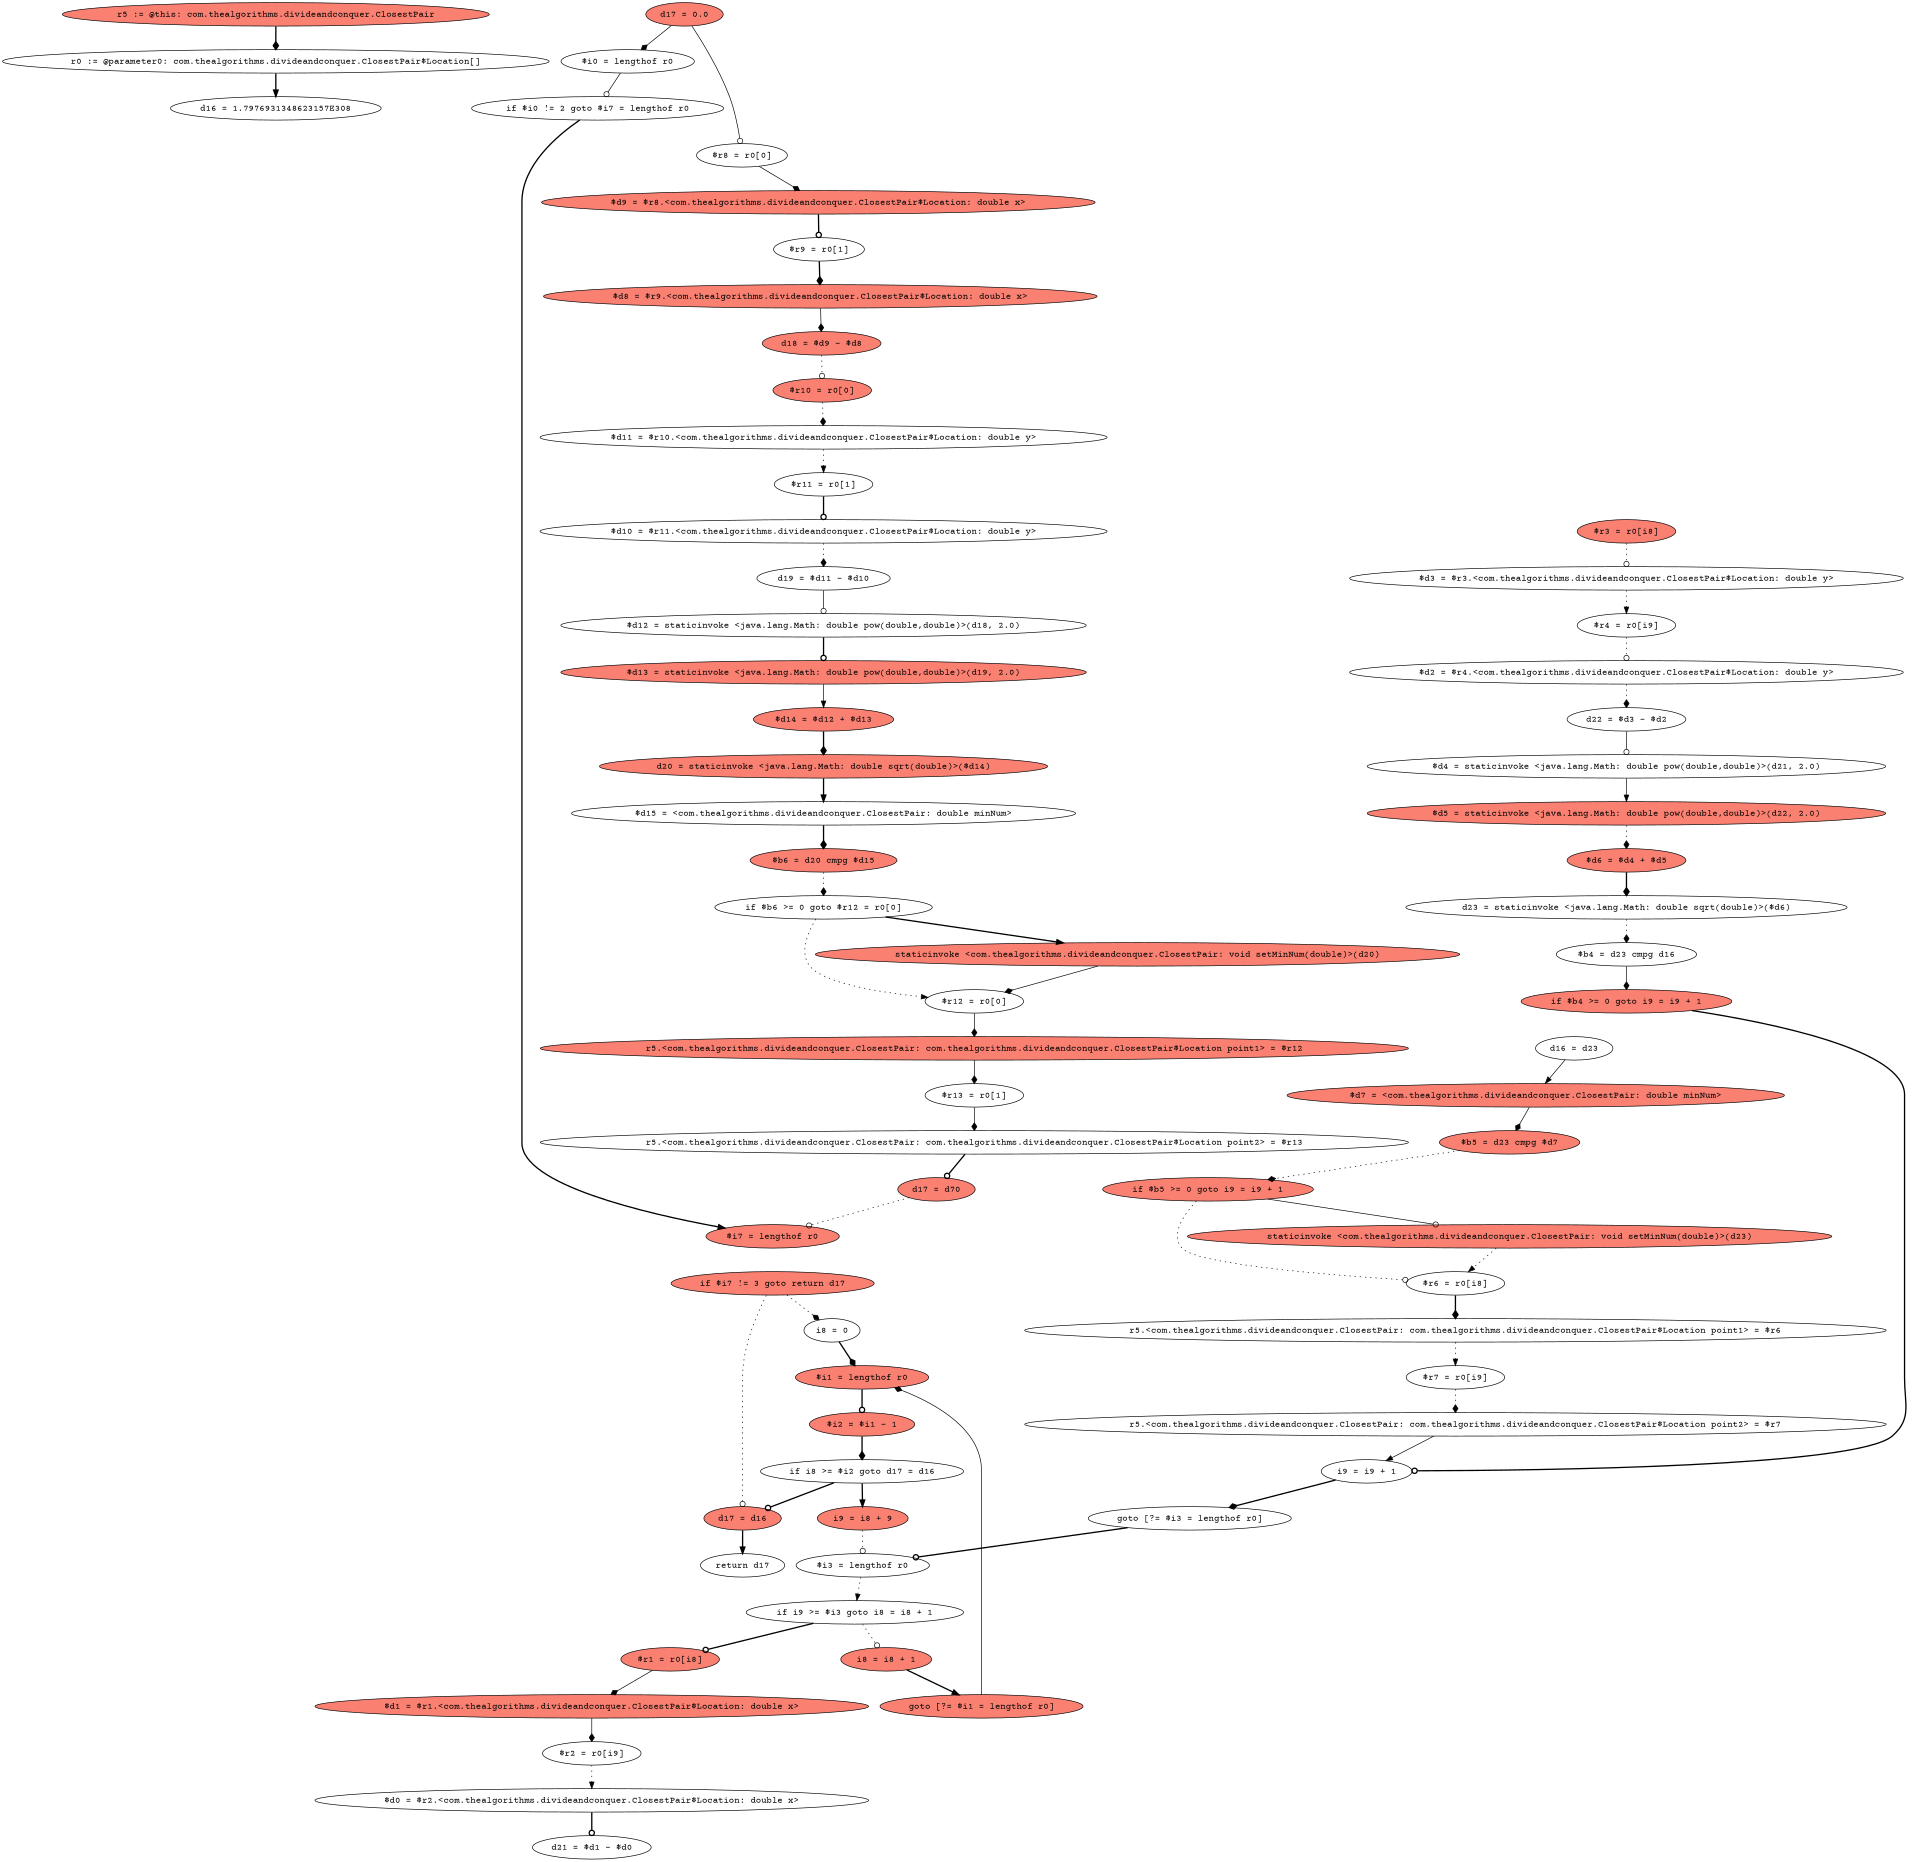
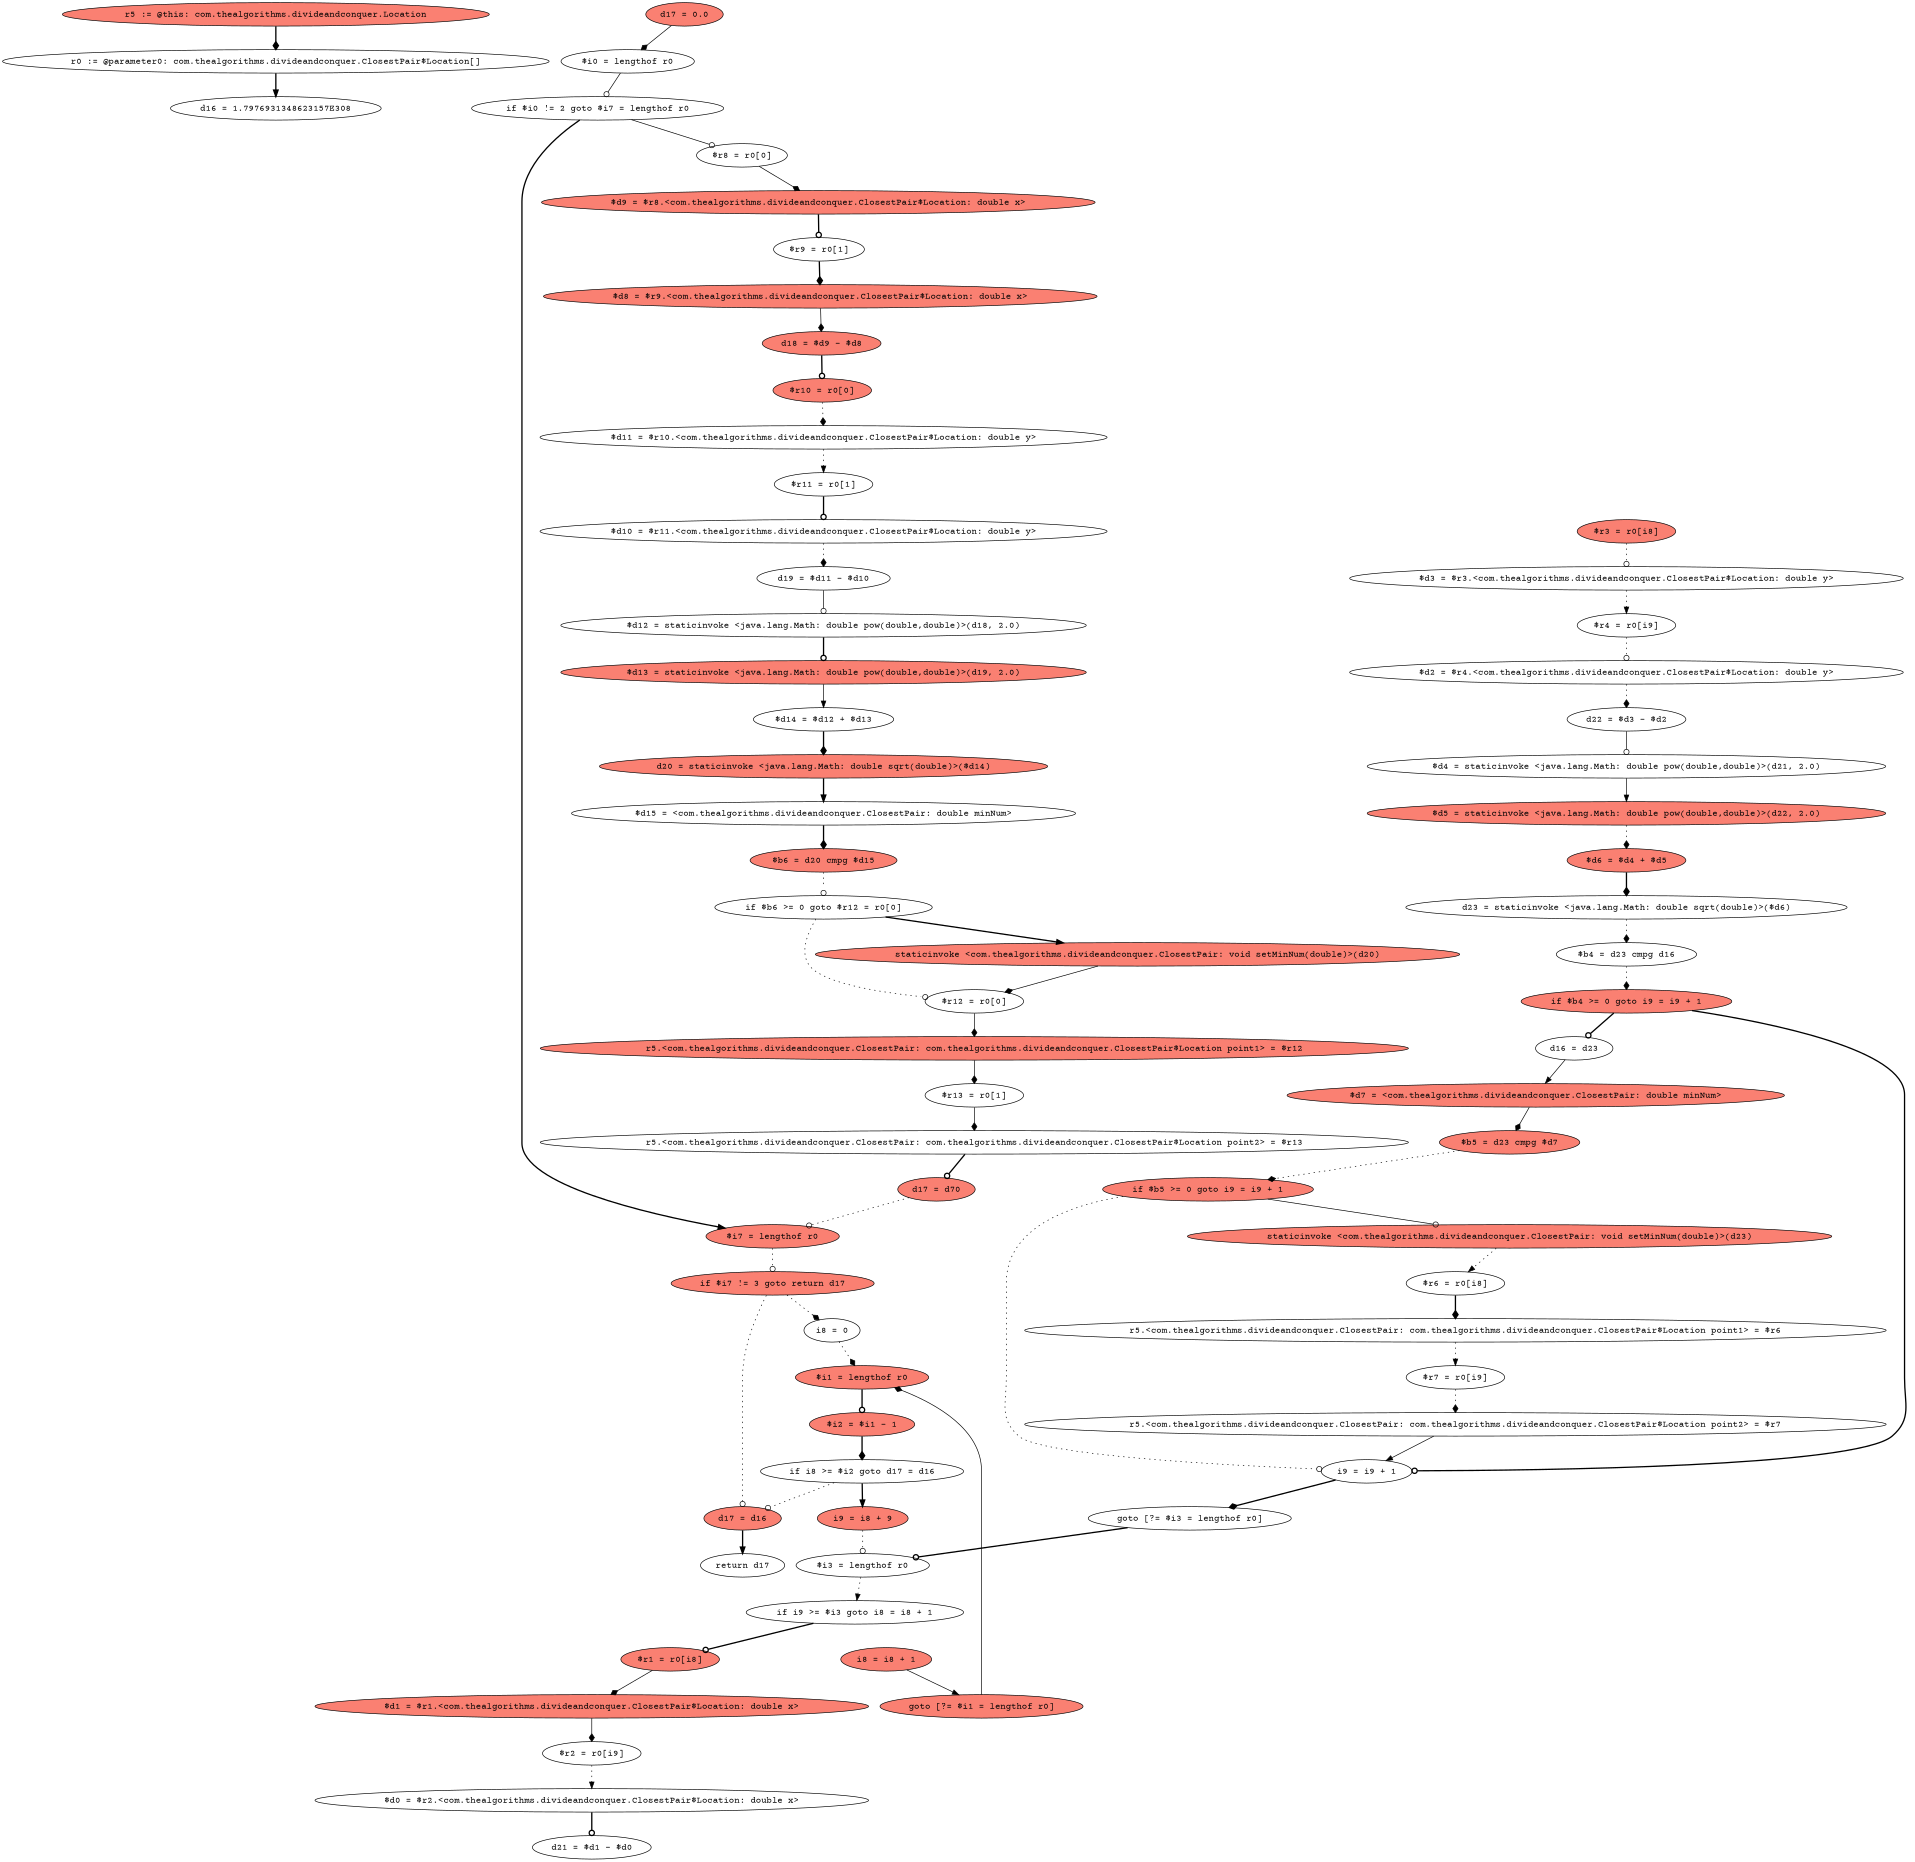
node "r5 := @this: com.thealgorithms.divideandconquer.ClosestPair": label "r5 := @this: com.thealgorithms.divideandconquer.ClosestPair" -> "r5 := @this: com.thealgorithms.divideandconquer.Location"
edge "d17 = 0.0" -> "$r8 = r0[0]": now "if $i0 != 2 goto $i7 = lengthof r0" -> "$r8 = r0[0]"
edge "d18 = $d9 - $d8" -> "$r10 = r0[0]": style dotted -> bold
node "$d14 = $d12 + $d13": fillcolor salmon -> white
edge "$b6 = d20 cmpg $d15" -> "if $b6 >= 0 goto $r12 = r0[0]": arrowhead diamond -> odot
edge "$b4 = d23 cmpg d16" -> "if $b4 >= 0 goto i9 = i9 + 1": style solid -> dotted
edge "if $b6 >= 0 goto $r12 = r0[0]" -> "$r12 = r0[0]": arrowhead normal -> odot
edge "if $b4 >= 0 goto i9 = i9 + 1" -> "d16 = d23": added
edge "$i7 = lengthof r0" -> "if $i7 != 3 goto return d17": added
edge "if $b5 >= 0 goto i9 = i9 + 1" -> "$r6 = r0[i8]": now "if $b5 >= 0 goto i9 = i9 + 1" -> "i9 = i9 + 1"
edge "i8 = 0" -> "$i1 = lengthof r0": style bold -> dotted
edge "if i8 >= $i2 goto d17 = d16" -> "d17 = d16": style bold -> dotted
edge "if i9 >= $i3 goto i8 = i8 + 1" -> "i8 = i8 + 1": removed
edge "i8 = i8 + 1" -> "goto [?= $i1 = lengthof r0]": style bold -> solid
